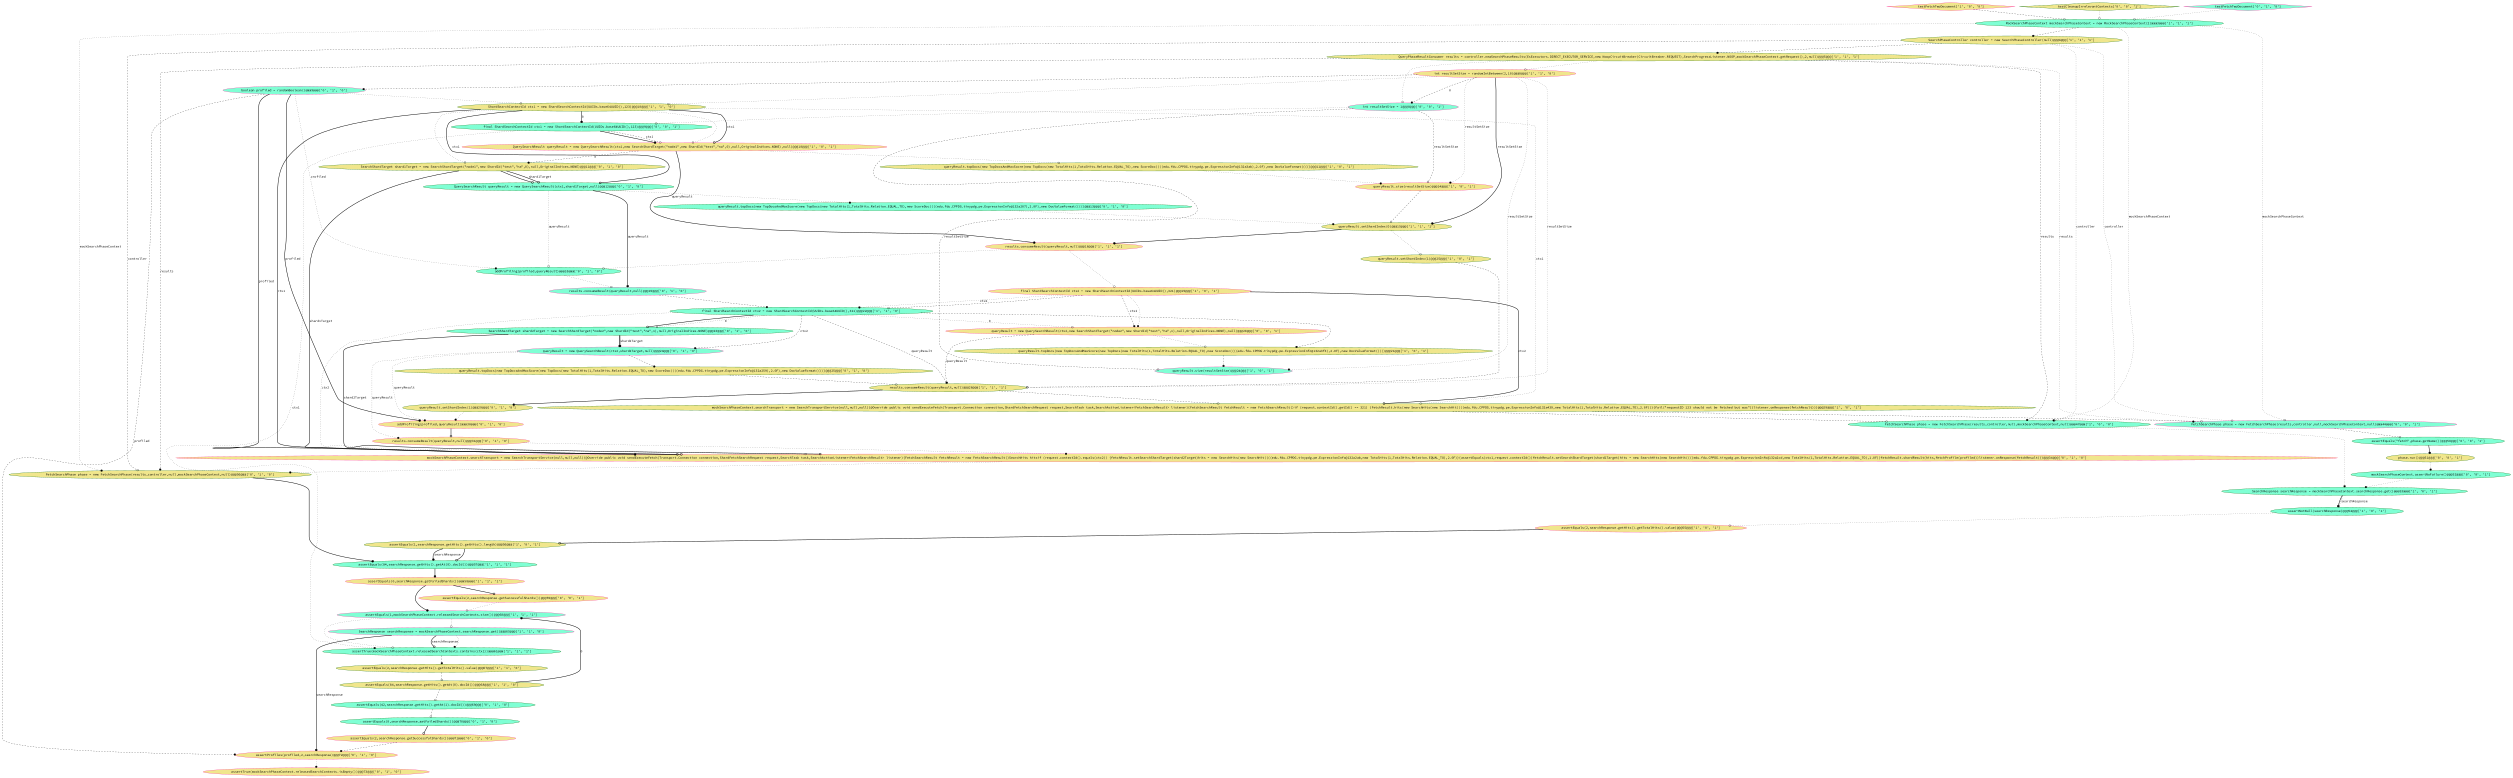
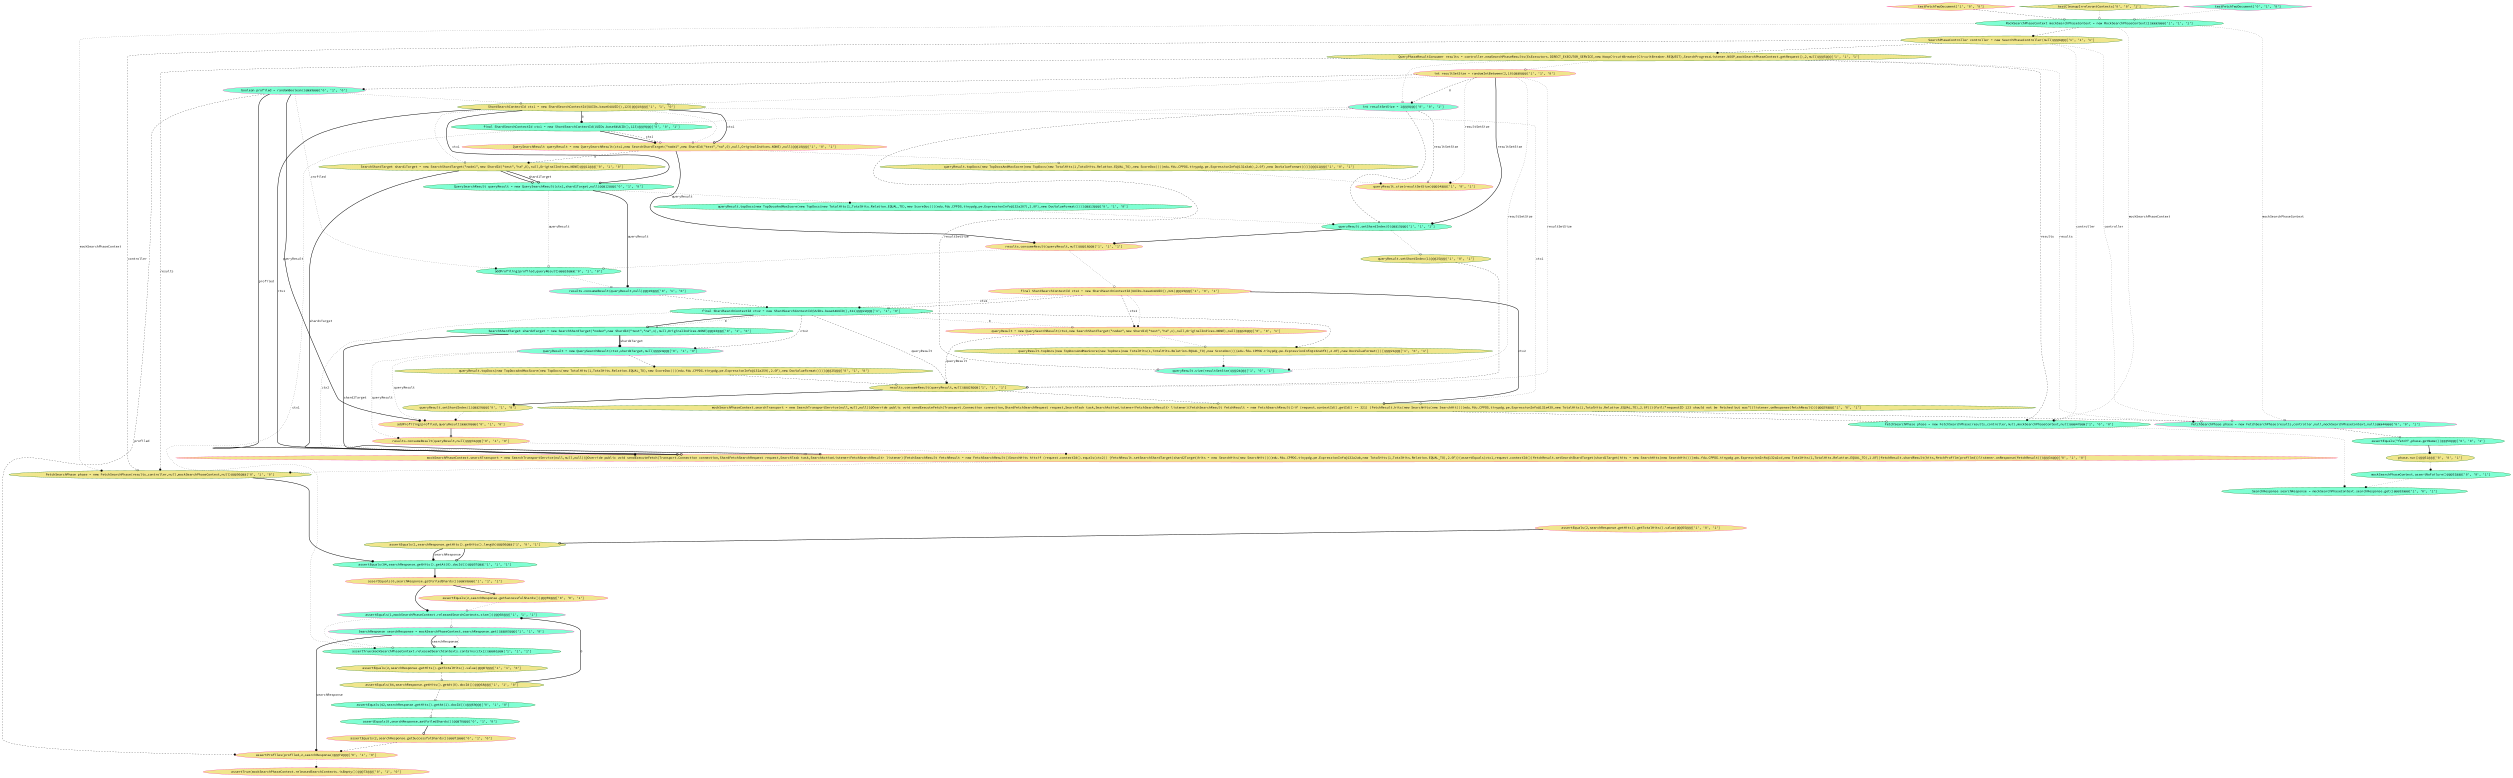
edge "queryResult.size(resultSetSize)@@@14@@@['1', '0', '1']" -> "queryResult.setShardIndex(0)@@@15@@@['1', '1', '1']": now "int resultSetSize = 1@@@8@@@['0', '0', '1']" -> "queryResult.setShardIndex(0)@@@15@@@['1', '1', '1']"
node "queryResult.setShardIndex(0)@@@15@@@['1', '1', '1']": fillcolor khaki -> aquamarine
edge "boolean profiled = randomBoolean()@@@9@@@['0', '1', '0']" -> "addProfiling(profiled,queryResult)@@@30@@@['0', '1', '0']": label "profiled" -> "queryResult"
node "assertNotNull(searchResponse)@@@54@@@['1', '0', '1']": removed
